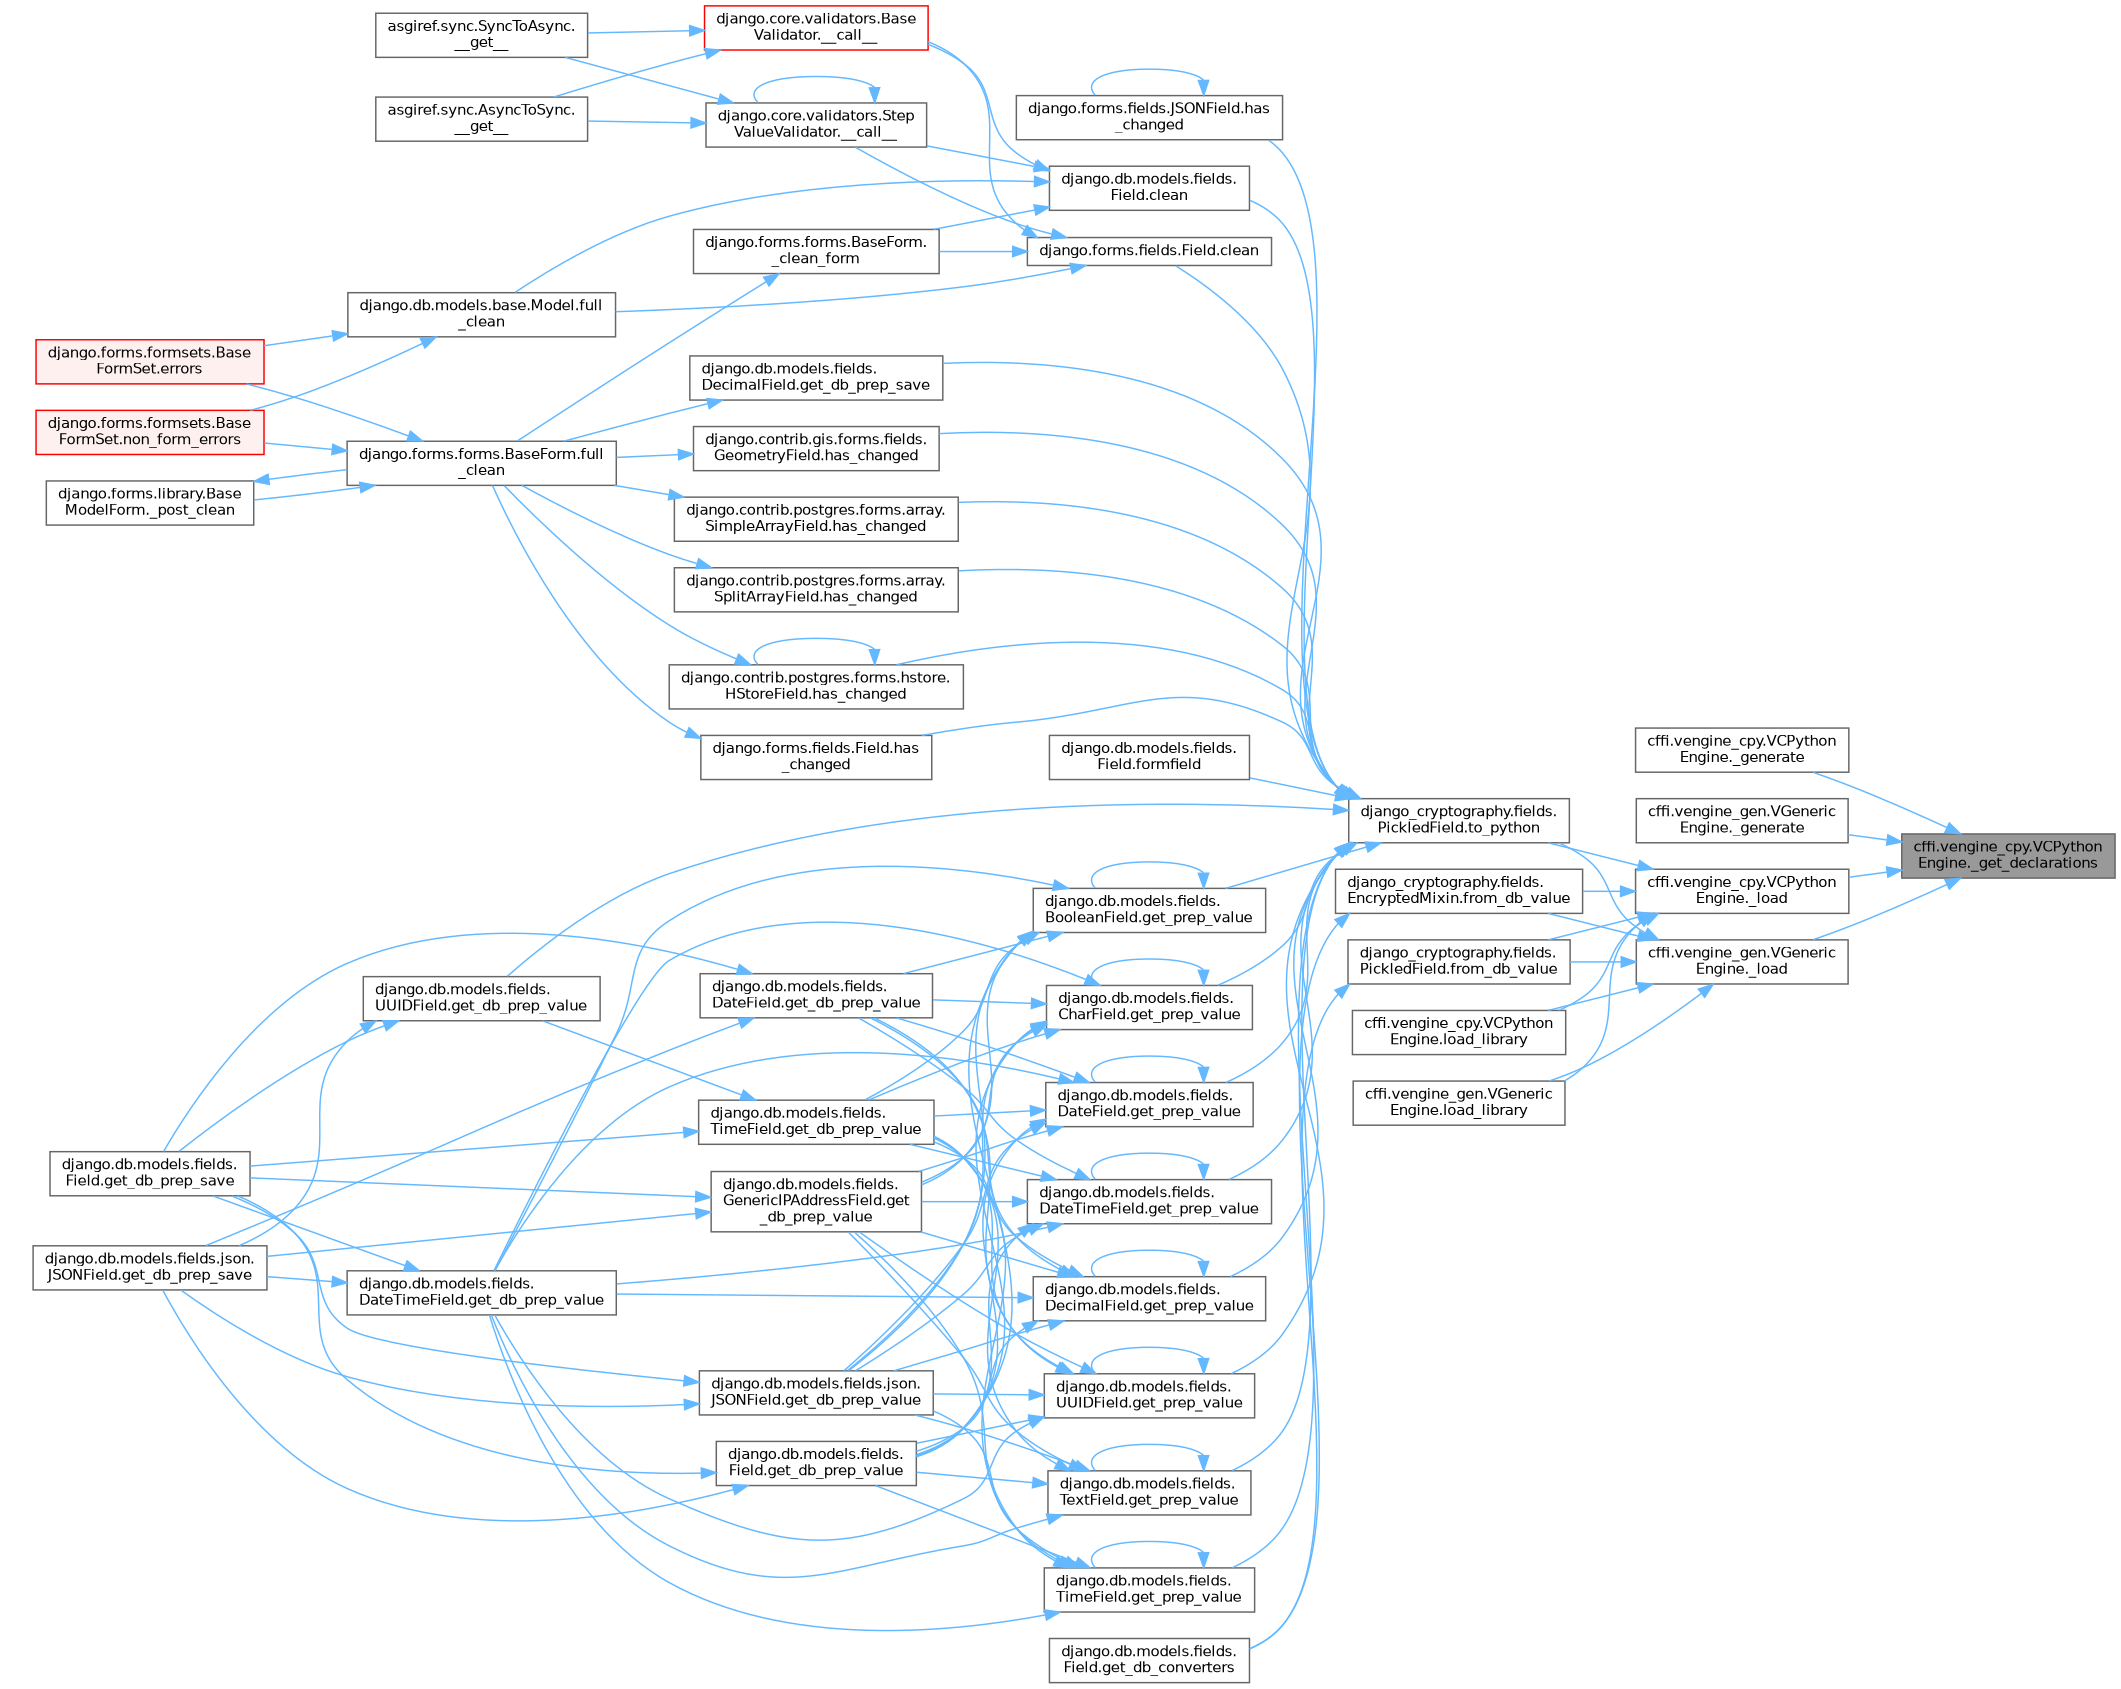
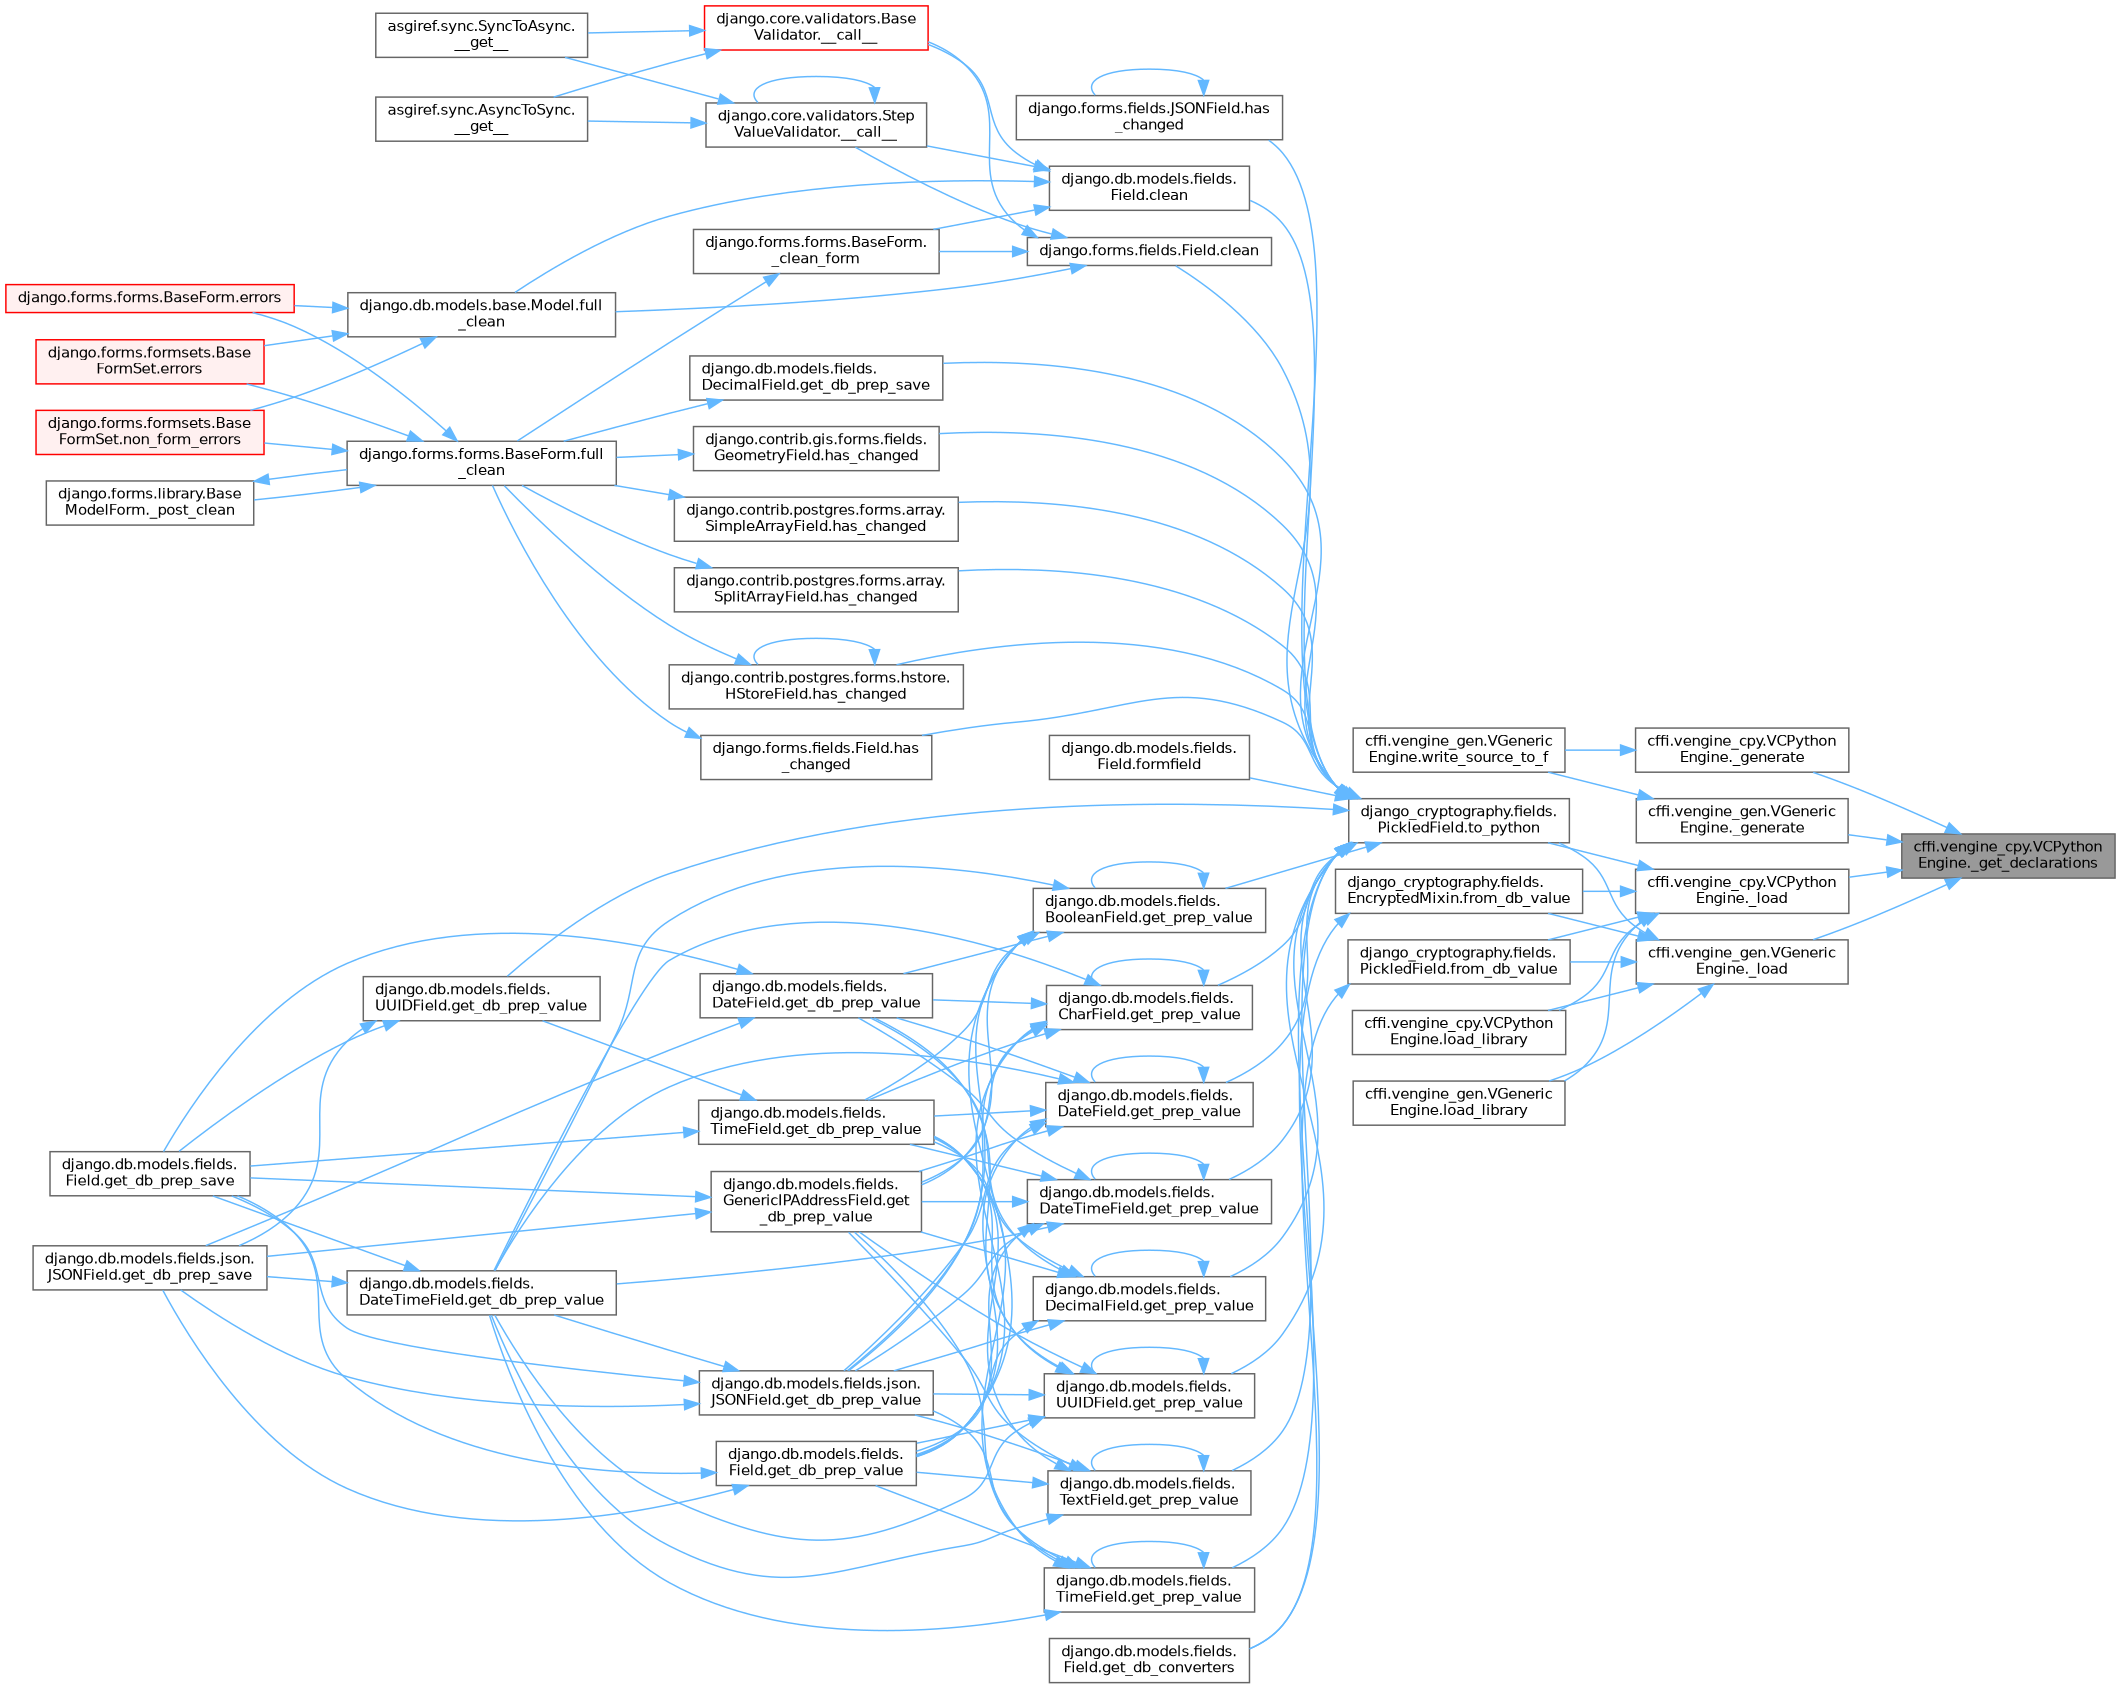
node "django.forms.forms.BaseForm.errors": added
node "cffi.vengine_gen.VGeneric Engine.write_source_to_f": added
edge "django.db.models.fields. DateTimeField.get_db_prep_value" -> "django.db.models.fields. DecimalField.get_prep_value": now "django.db.models.fields. DateTimeField.get_db_prep_value" -> "django.db.models.fields.json. JSONField.get_db_prep_value"
